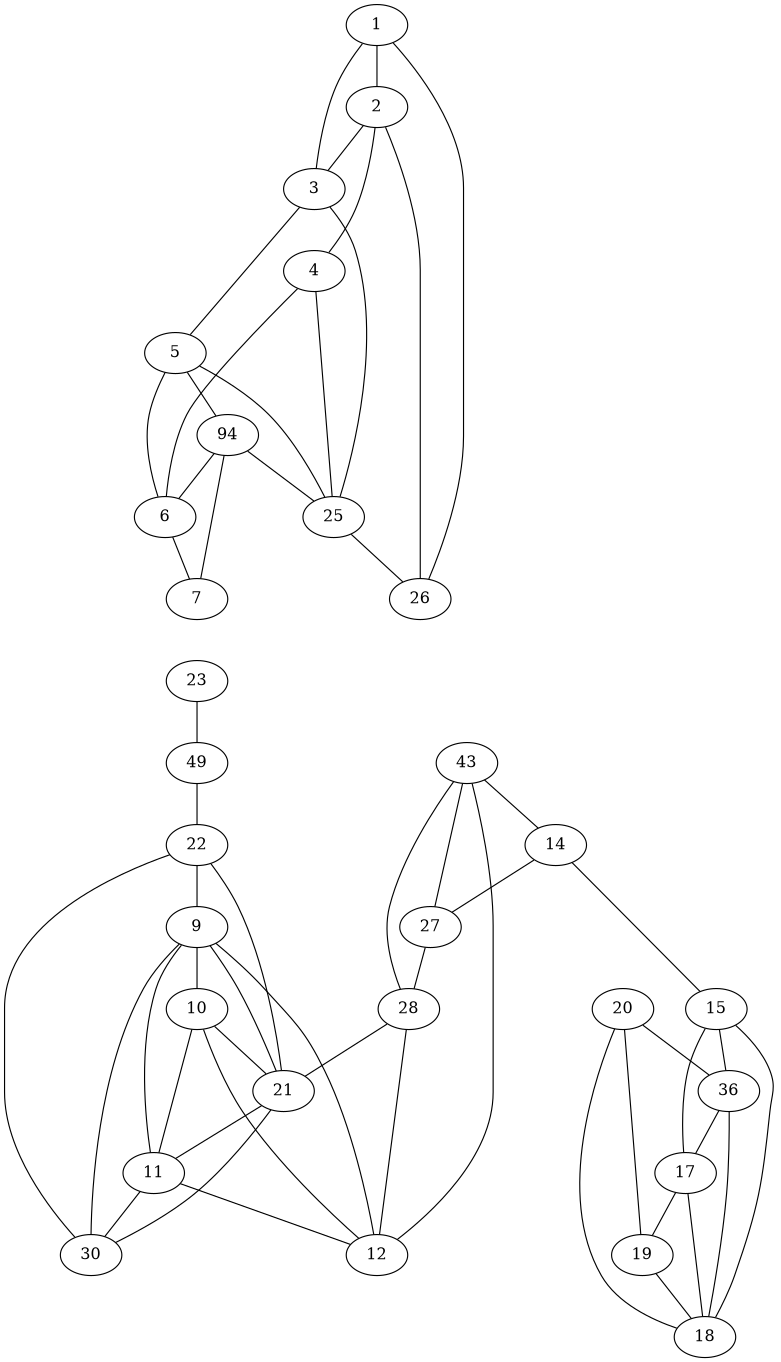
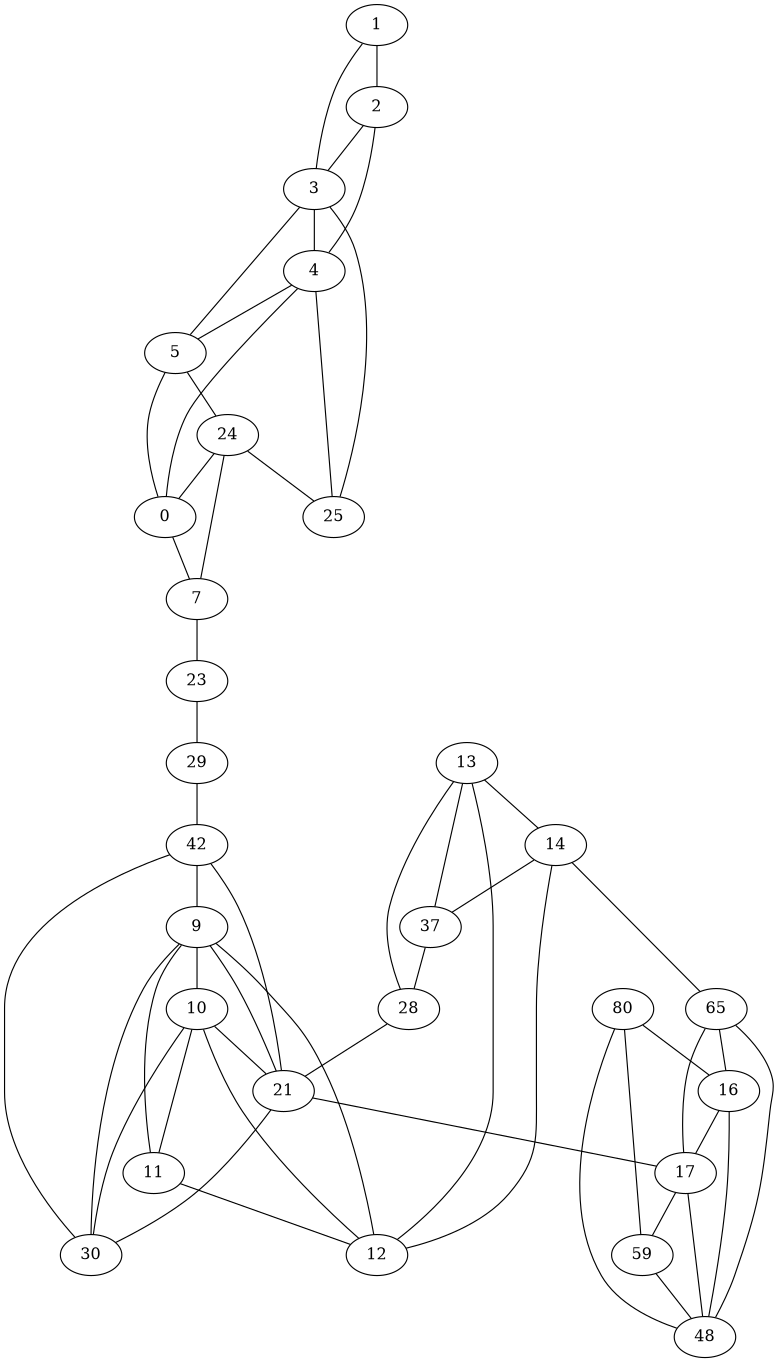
edge "3" -- "4": added
edge "5" -- "25": now "5" -- "4"
node "94": label "94" -> "24"
node "6": label "6" -> "0"
node "26": removed
edge "7" -- "23": added
node "49": label "49" -> "29"
node "43": label "43" -> "13"
node "22": label "22" -> "42"
node "27": label "27" -> "37"
node "20": label "20" -> "80"
node "15": label "15" -> "65"
node "36": label "36" -> "16"
edge "21" -- "11": now "21" -- "17"
edge "28" -- "12": now "14" -- "12"
edge "11" -- "30": now "10" -- "30"
node "19": label "19" -> "59"
node "18": label "18" -> "48"
